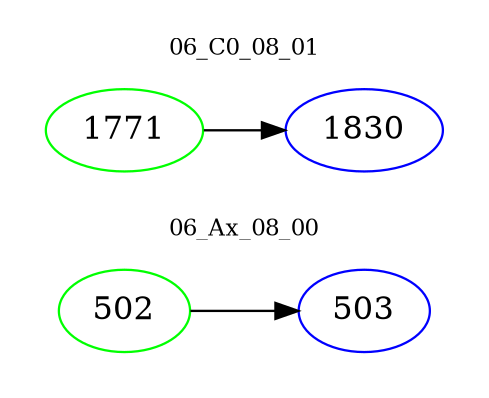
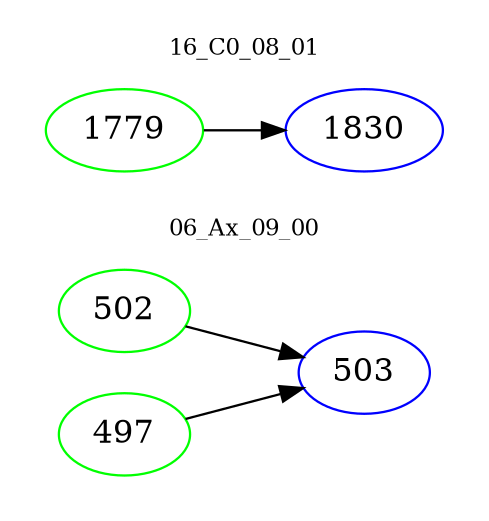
cluster "06_C0_08_01": label "06_C0_08_01" -> "16_C0_08_01"
node "1771": label "1771" -> "1779"
cluster "06_Ax_08_00": label "06_Ax_08_00" -> "06_Ax_09_00"
node "497": added
